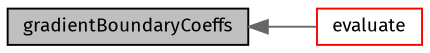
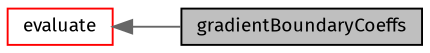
edge "evaluate" -> "gradientBoundaryCoeffs": reversed
